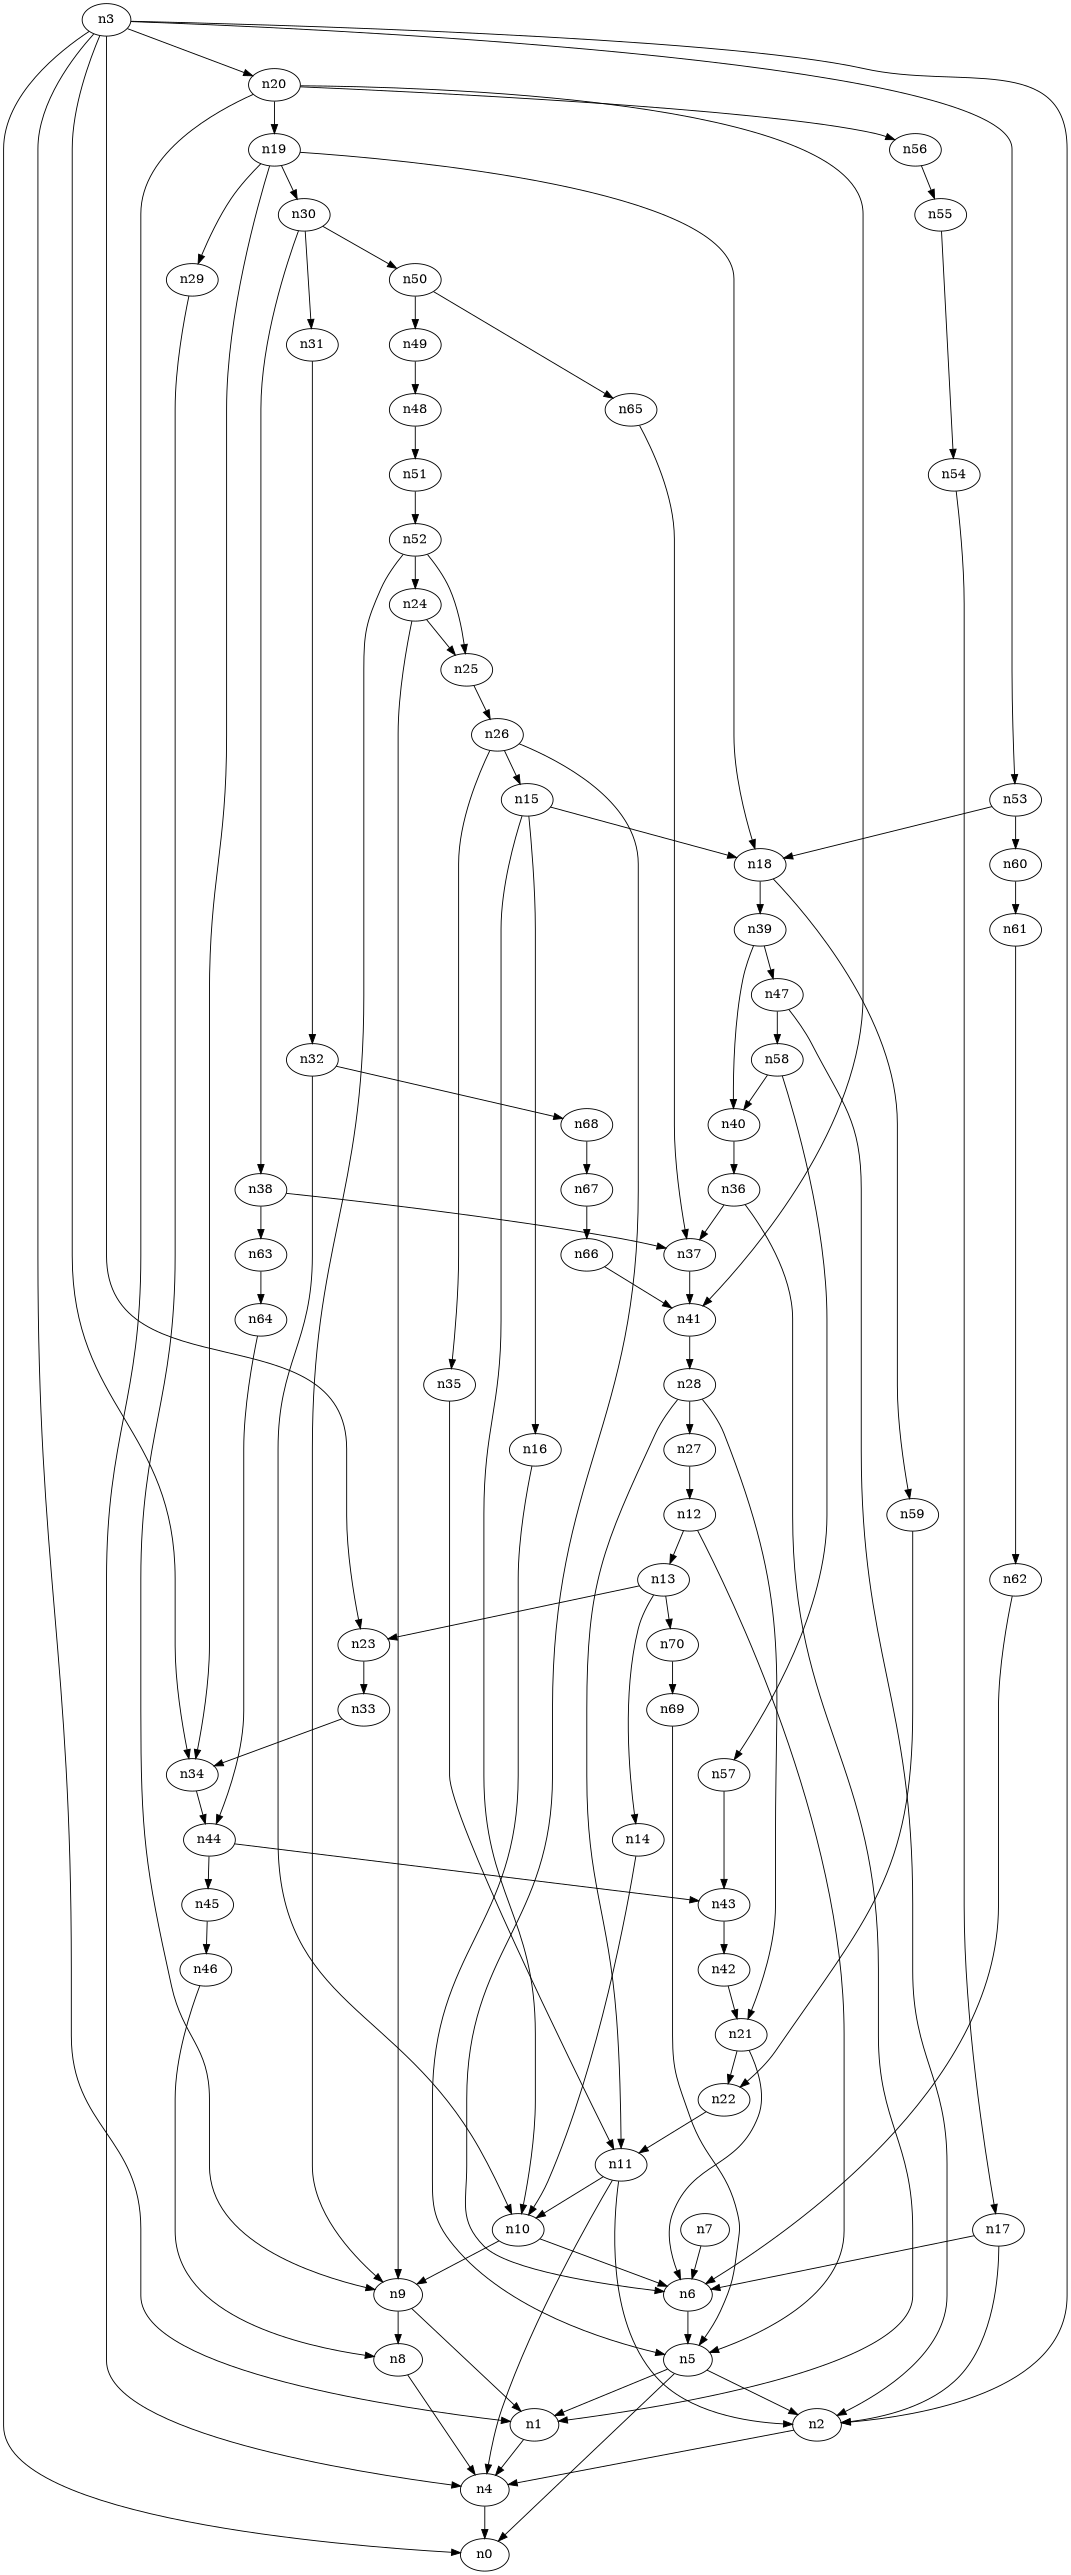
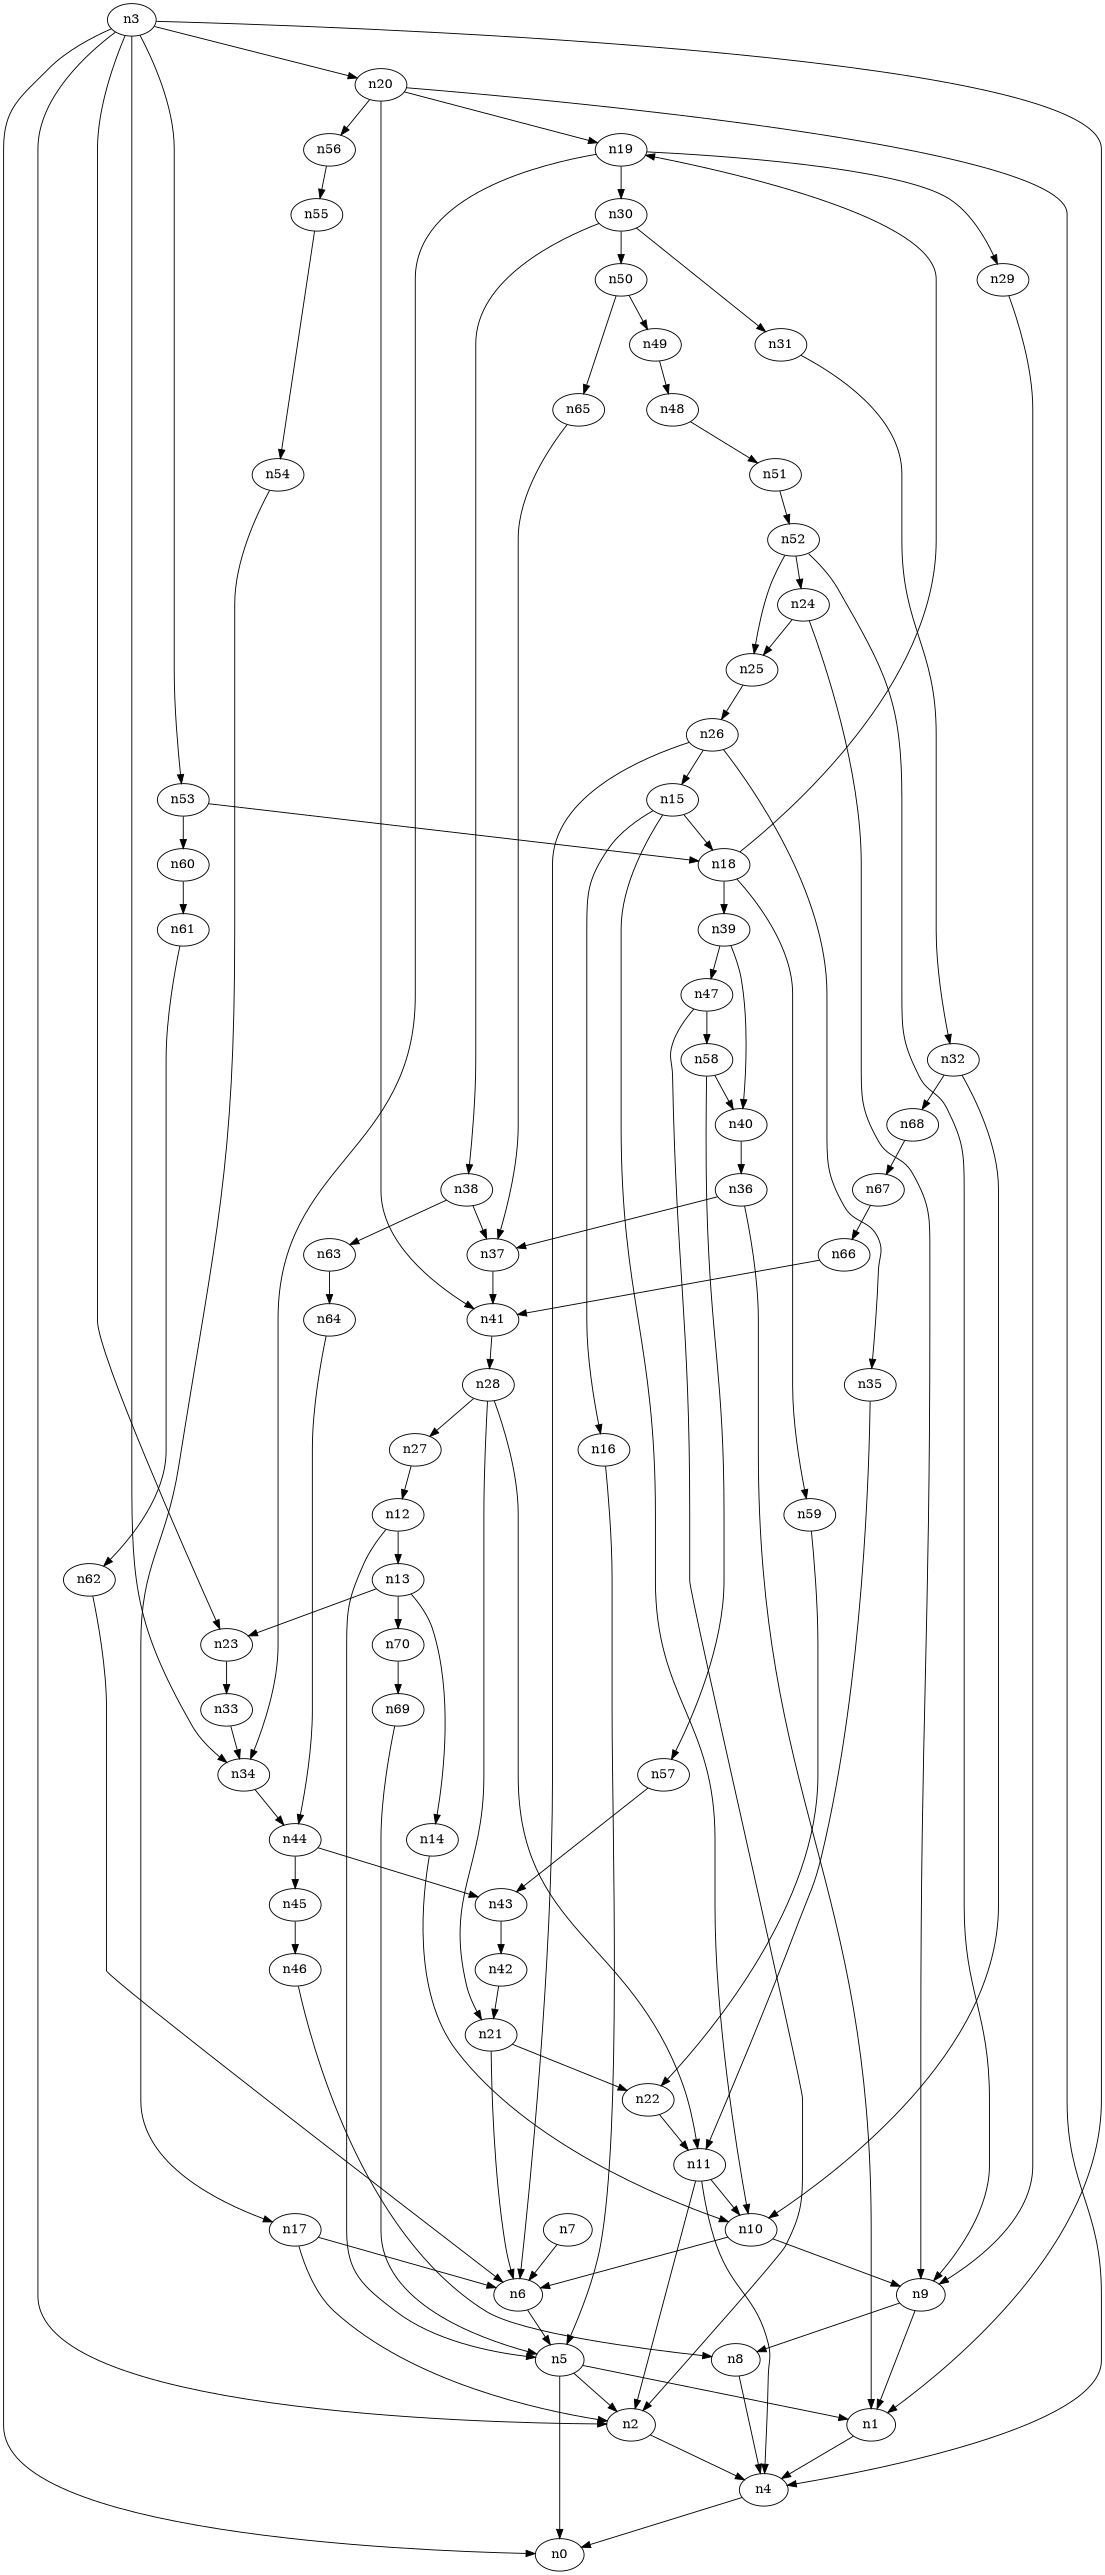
edge "n19" -> "n18": reversed
